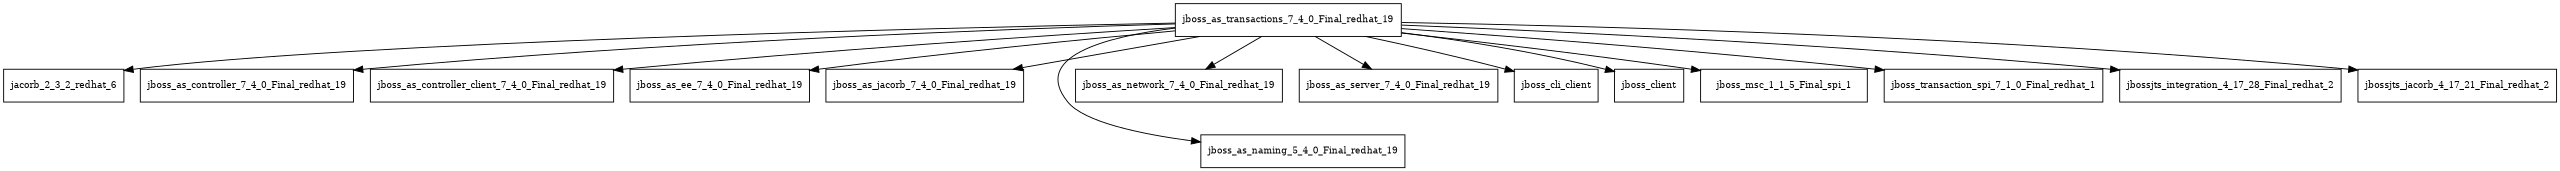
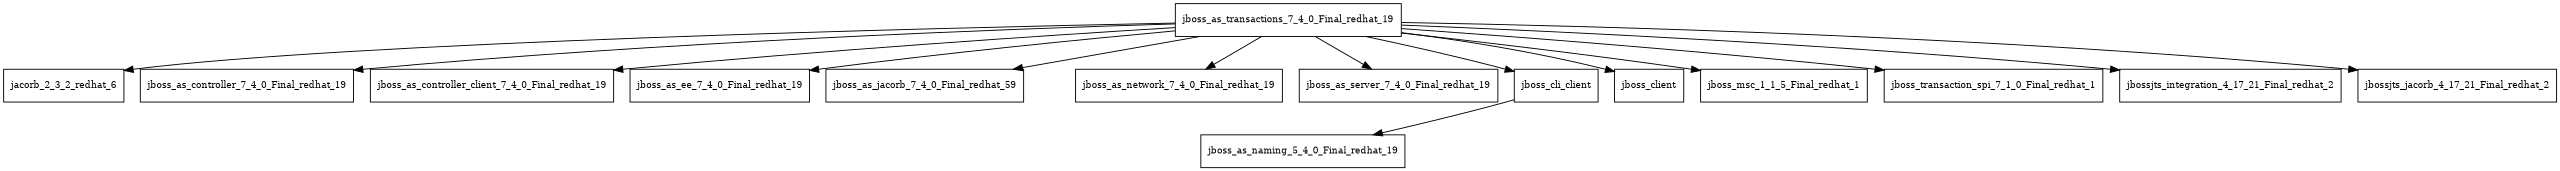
node "jboss_as_jacorb_7_4_0_Final_redhat_19": label "jboss_as_jacorb_7_4_0_Final_redhat_19" -> "jboss_as_jacorb_7_4_0_Final_redhat_59"
node "jboss_msc_1_1_5_Final_spi_1": label "jboss_msc_1_1_5_Final_spi_1" -> "jboss_msc_1_1_5_Final_redhat_1"
node "jbossjts_integration_4_17_28_Final_redhat_2": label "jbossjts_integration_4_17_28_Final_redhat_2" -> "jbossjts_integration_4_17_21_Final_redhat_2"
edge "jboss_as_transactions_7_4_0_Final_redhat_19" -> "jboss_as_naming_5_4_0_Final_redhat_19": now "jboss_cli_client" -> "jboss_as_naming_5_4_0_Final_redhat_19"
